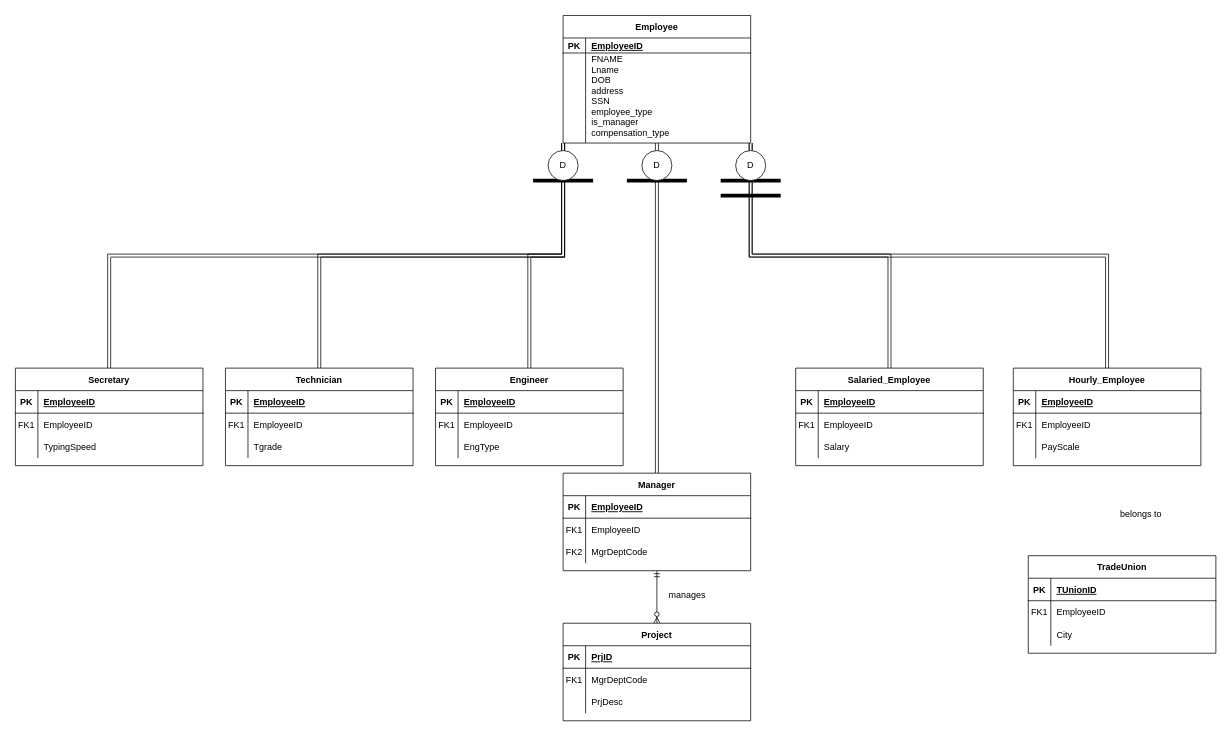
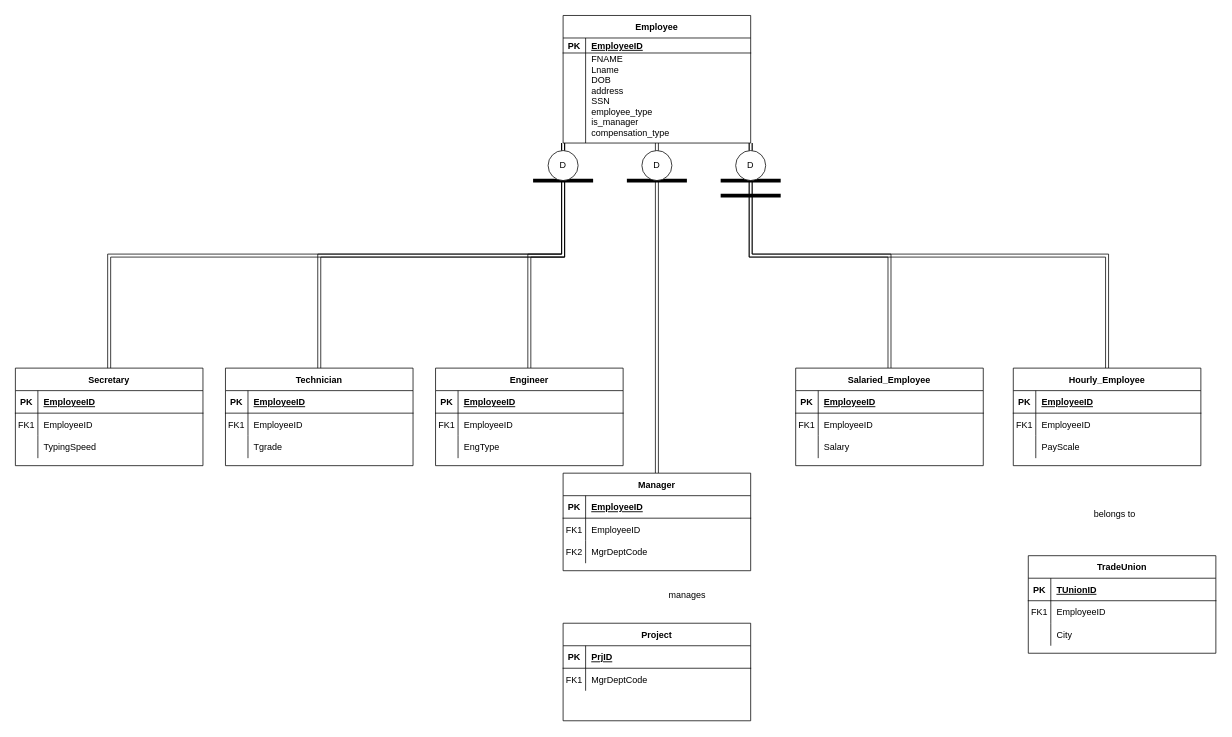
node "belongs to": moved (1140, 514) -> (1114, 514)
edge "Manager" -- "Project": removed
node "PrjDesc": removed
